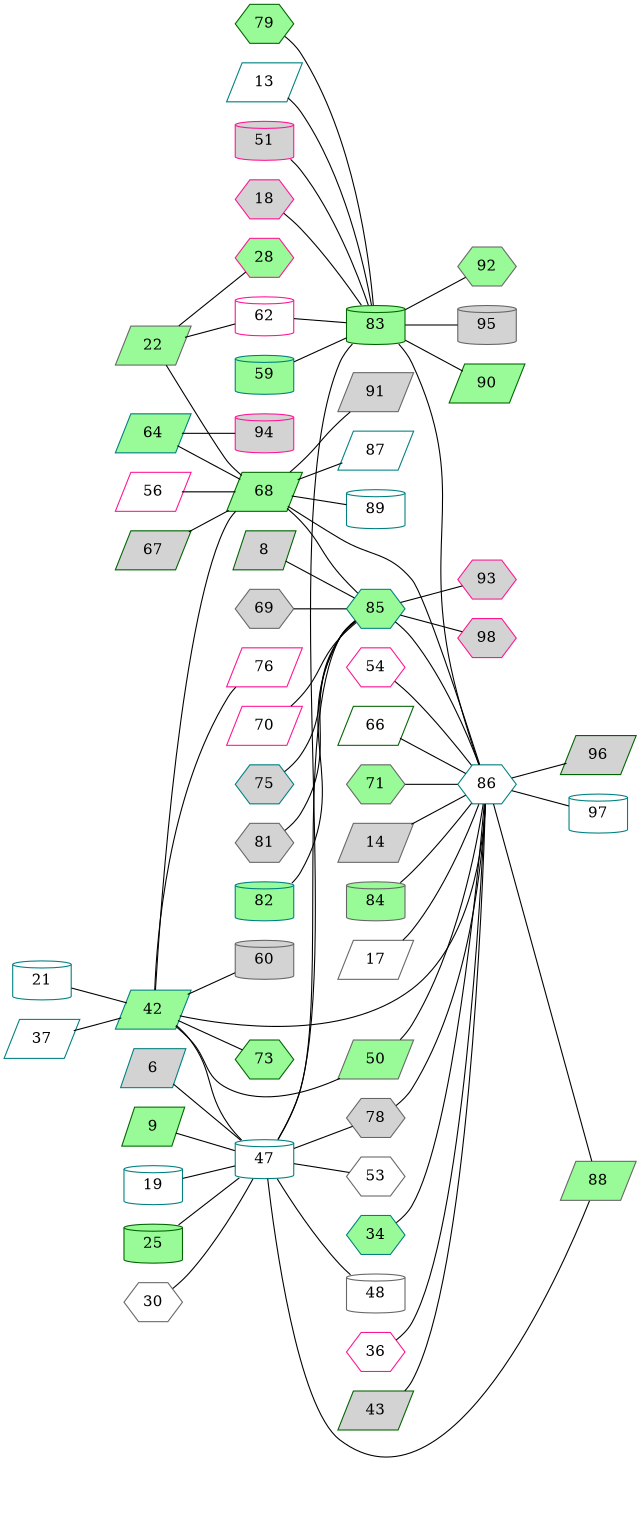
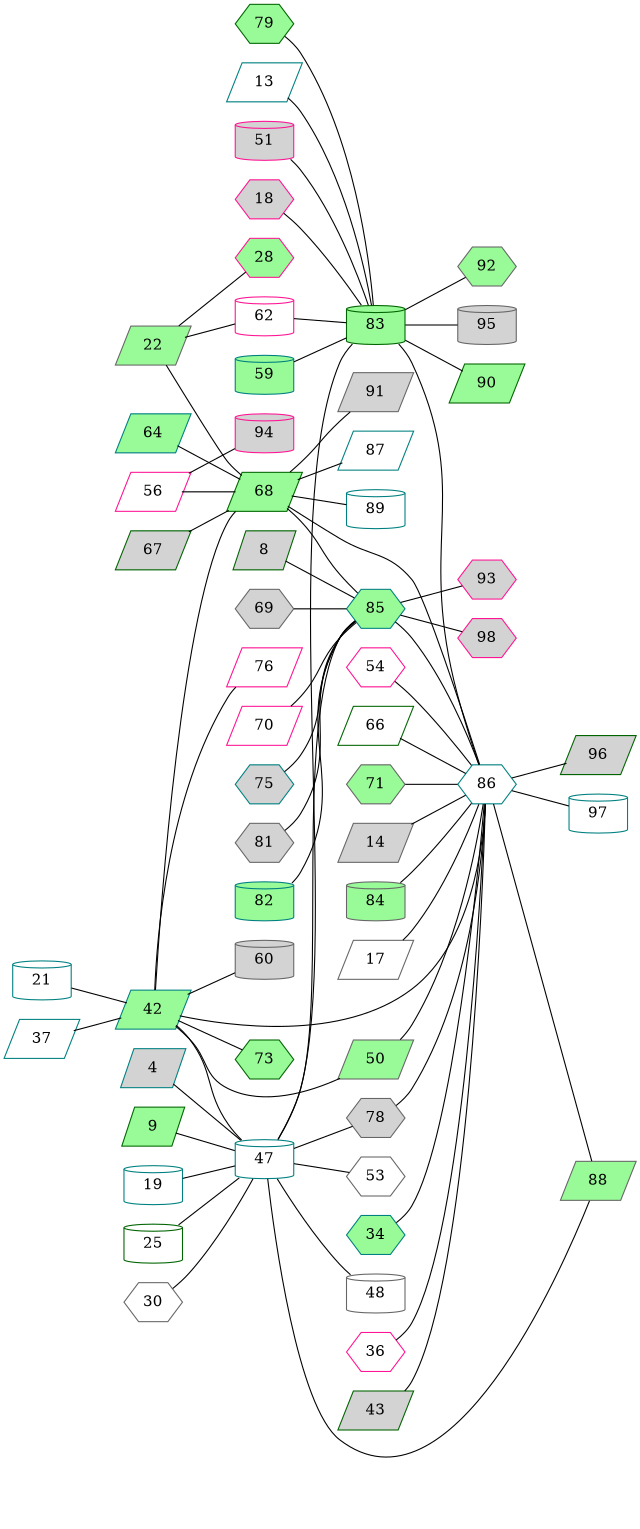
edge "64" -- "94": now "56" -- "94"
node "6": label "6" -> "4"
node "25": fillcolor palegreen -> white
